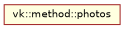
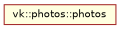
node "vk::method::photos": label "vk::method::photos" -> "vk::photos::photos"
